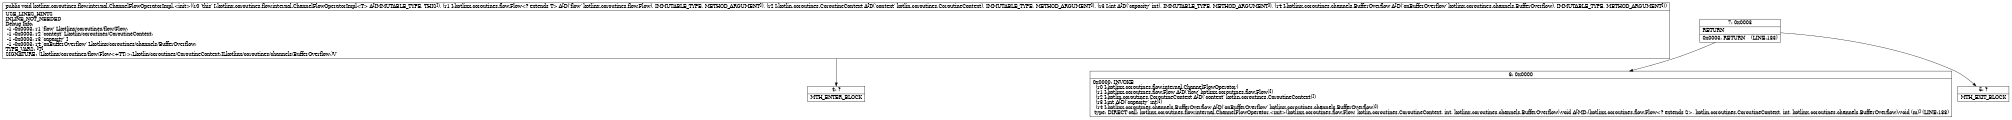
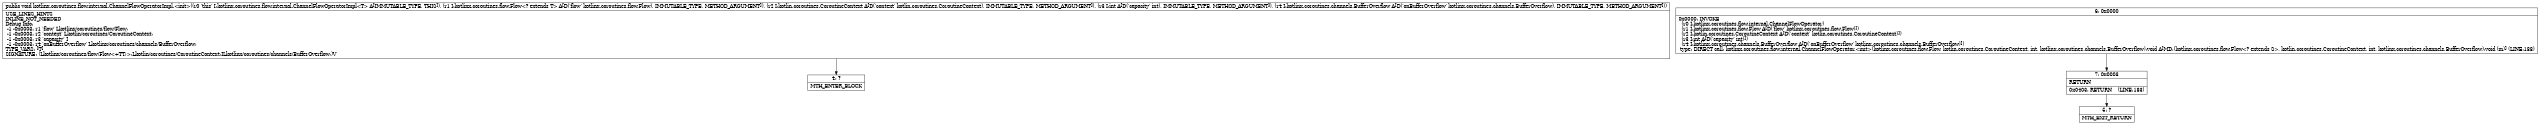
node "7: 0x0003": text "0x0003: RETURN    (LINE:183)" -> "0x0403: RETURN    (LINE:183)"
edge "7: 0x0003" -> "6: 0x0000": reversed
node "5: ?": text "MTH_EXIT_BLOCK" -> "MTH_EXIT_RETURN"
